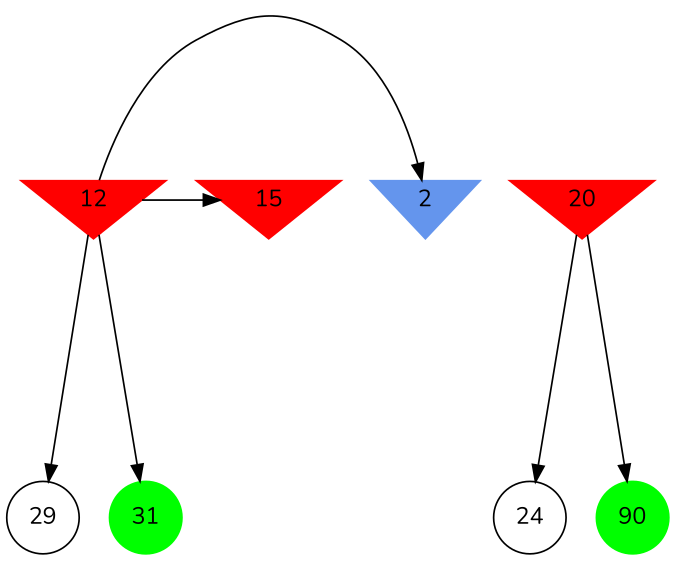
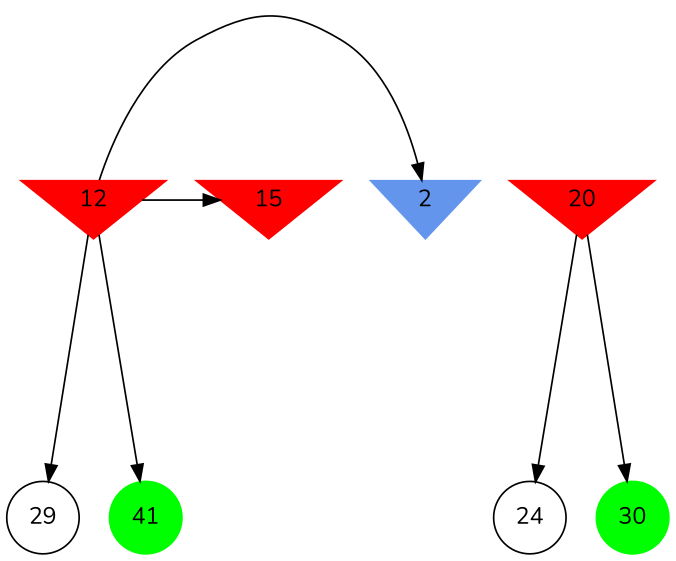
node "31": label "31" -> "41"
node "90": label "90" -> "30"
